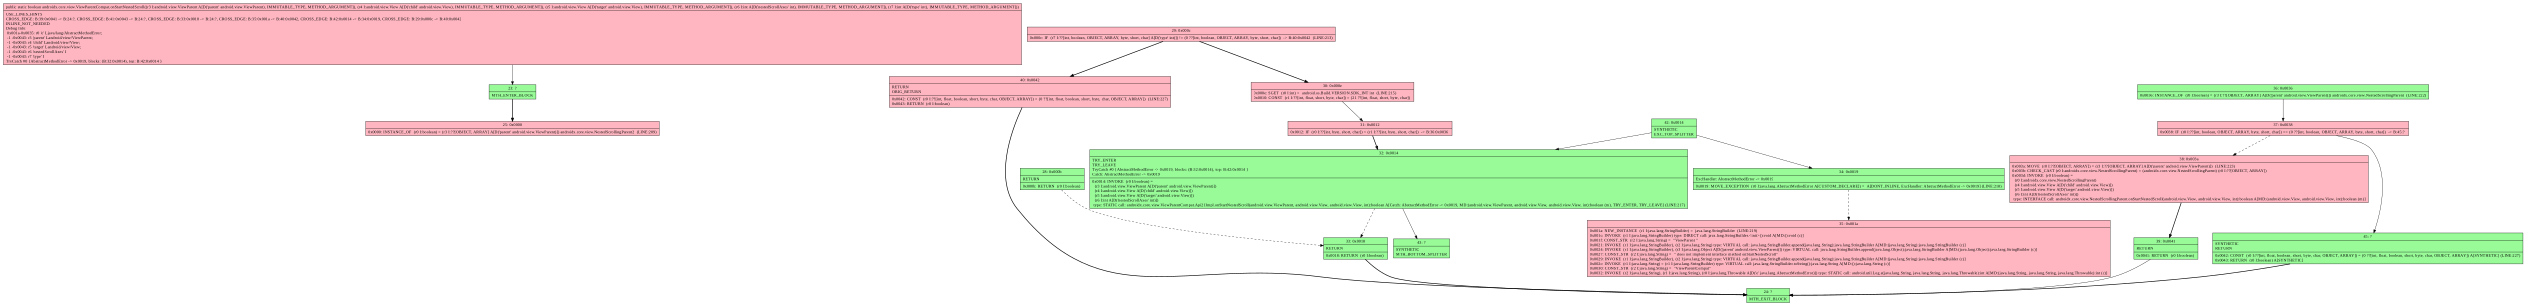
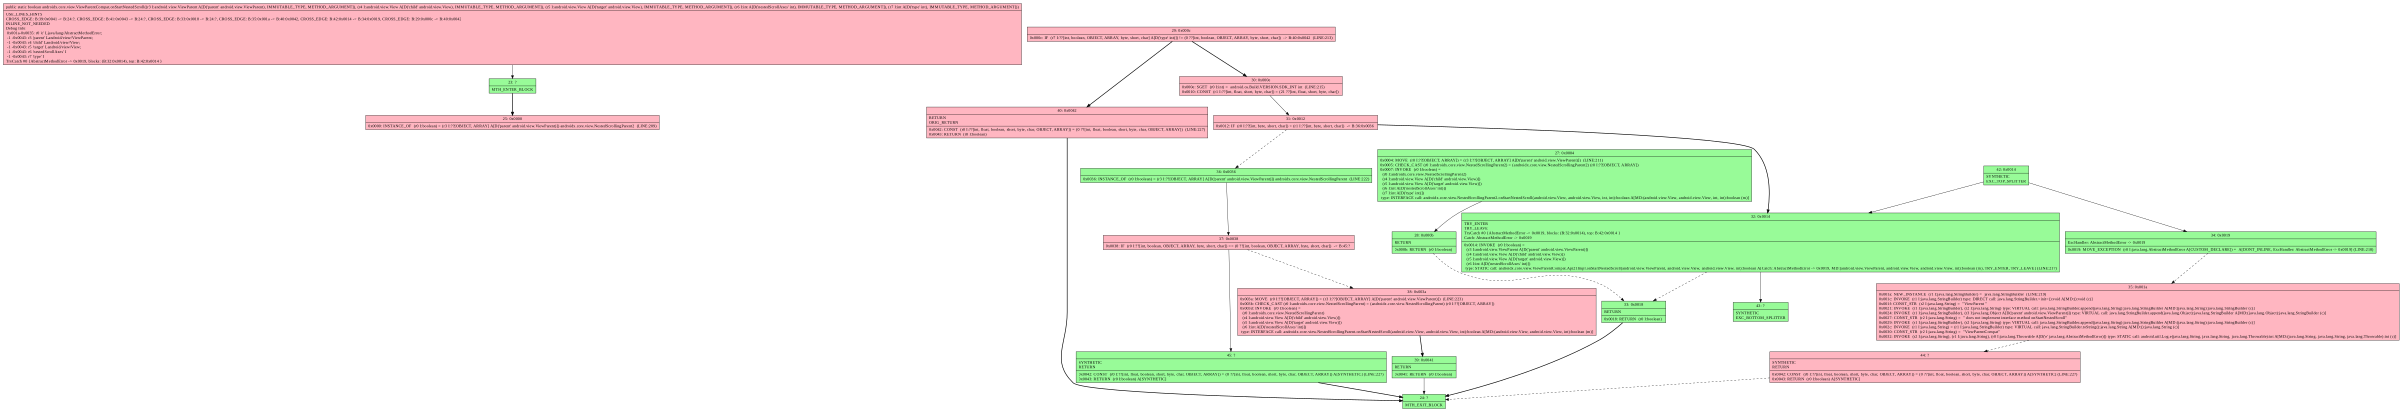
edge "31: 0x0012" -> "36: 0x0036": added
node "27: 0x0004": added
node "43: ?": text "MTH_BOTTOM_SPLITTER" -> "EXC_BOTTOM_SPLITTER"
node "44: ?": added
